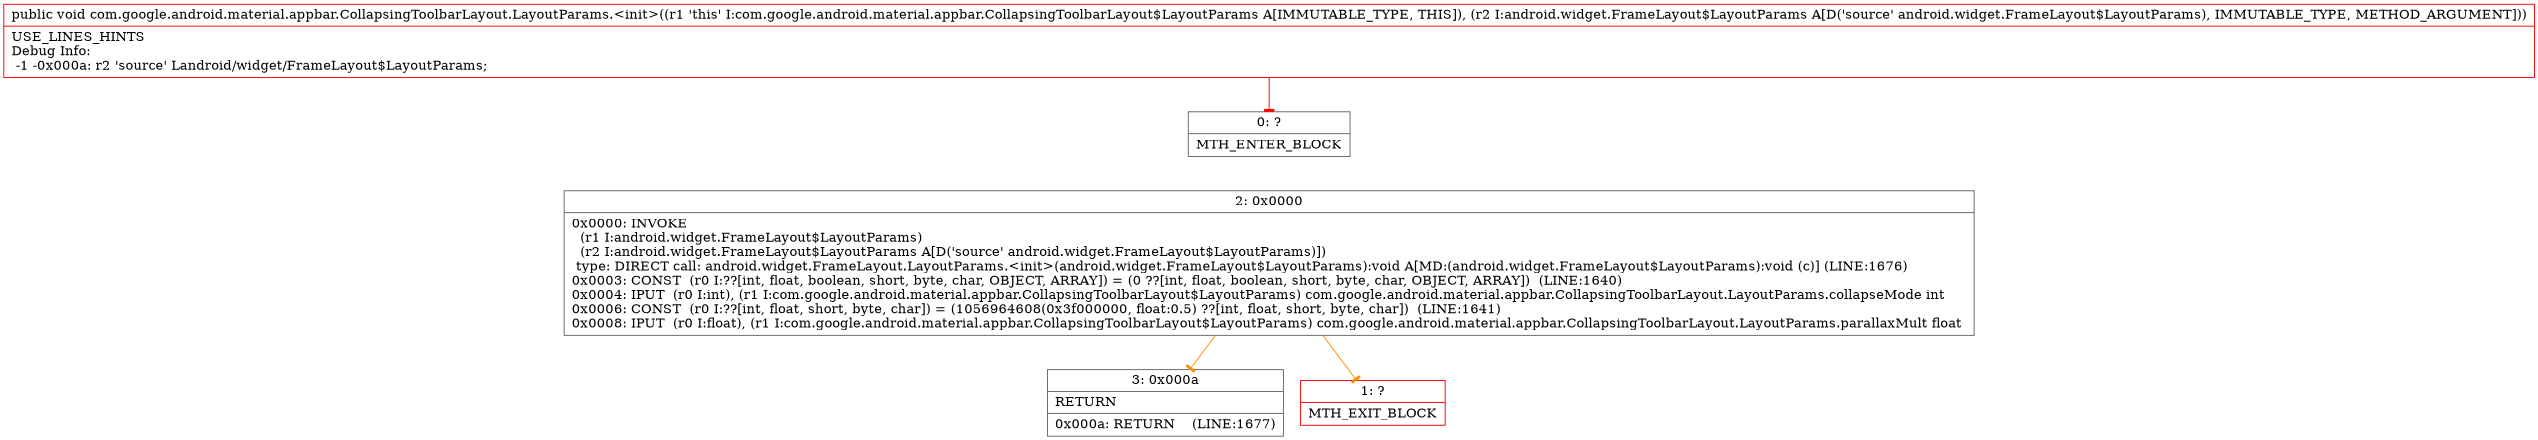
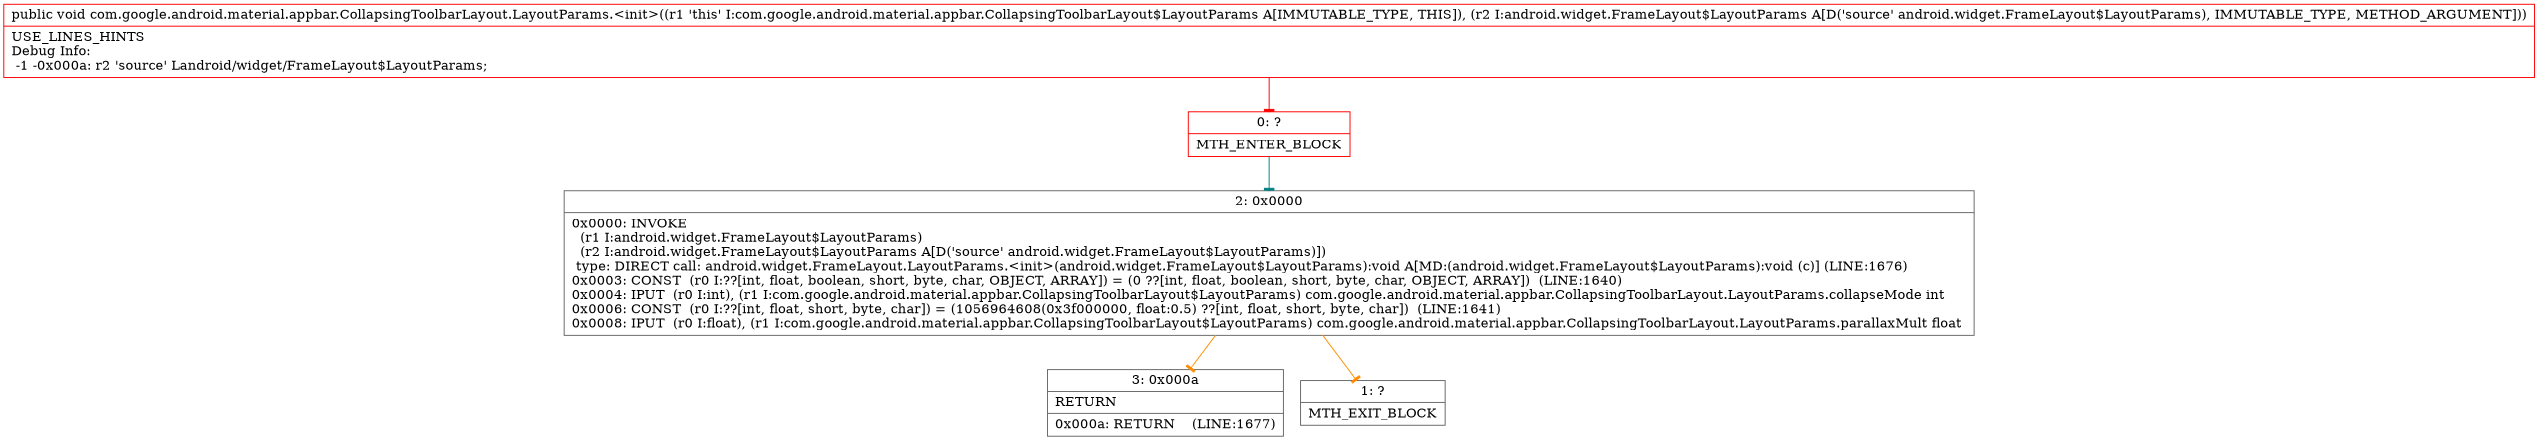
node "0: ?": color gray40 -> red
edge "0: ?" -> "2: 0x0000": added
node "1: ?": color red -> gray40
